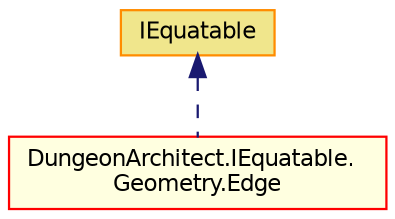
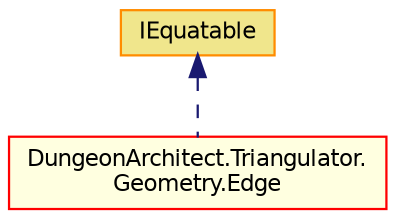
node "DungeonArchitect.IEquatable. Geometry.Edge": label "DungeonArchitect.IEquatable. Geometry.Edge" -> "DungeonArchitect.Triangulator. Geometry.Edge"
